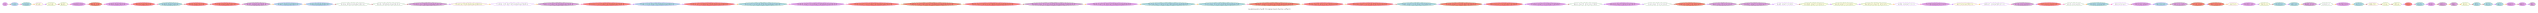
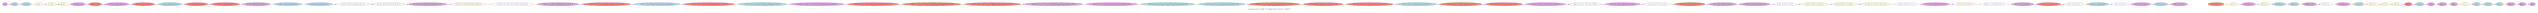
node "57 | 12 : 2 3 4 5": removed
